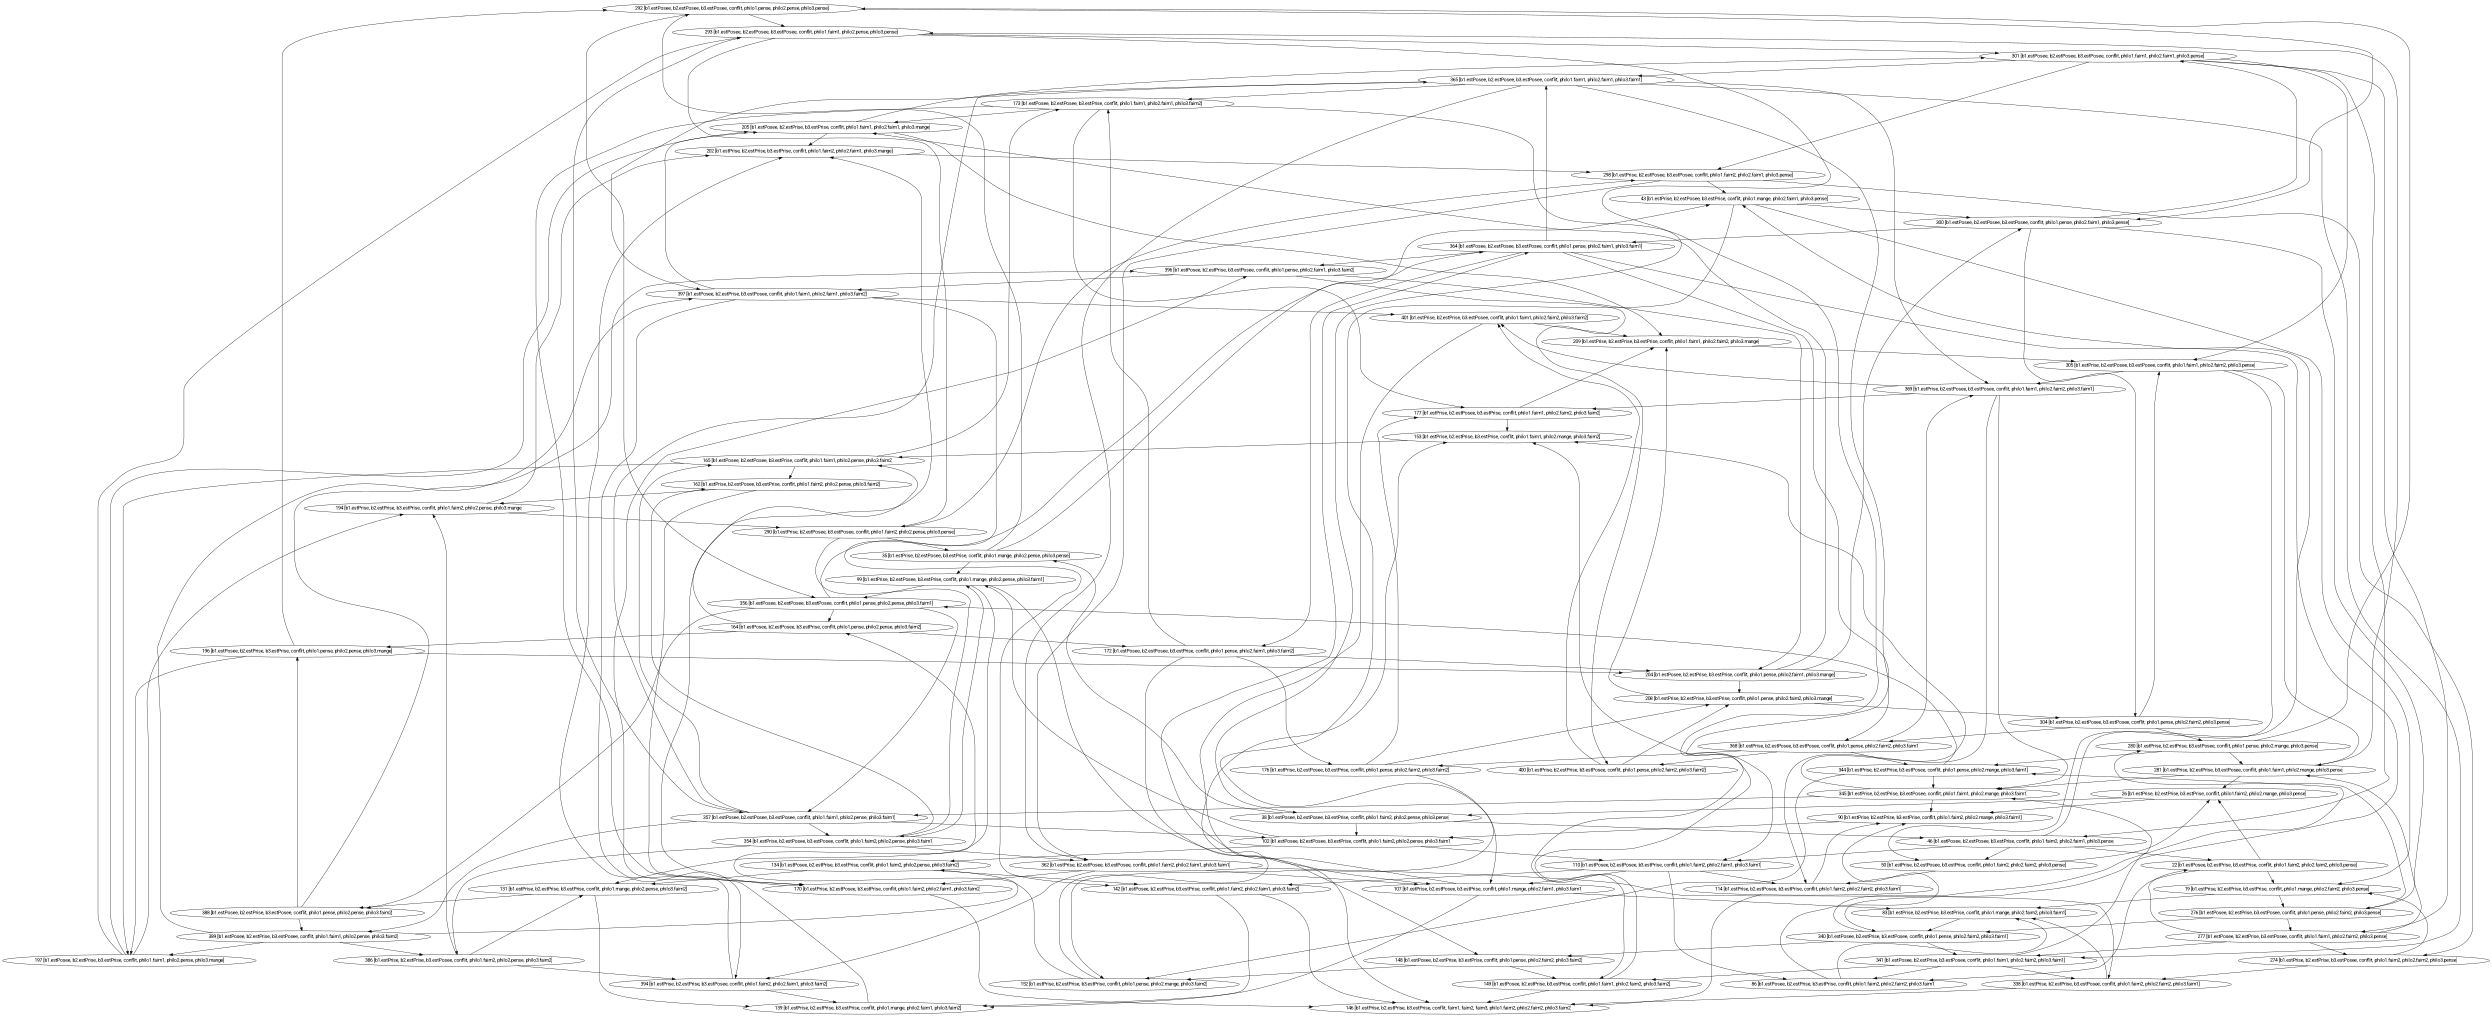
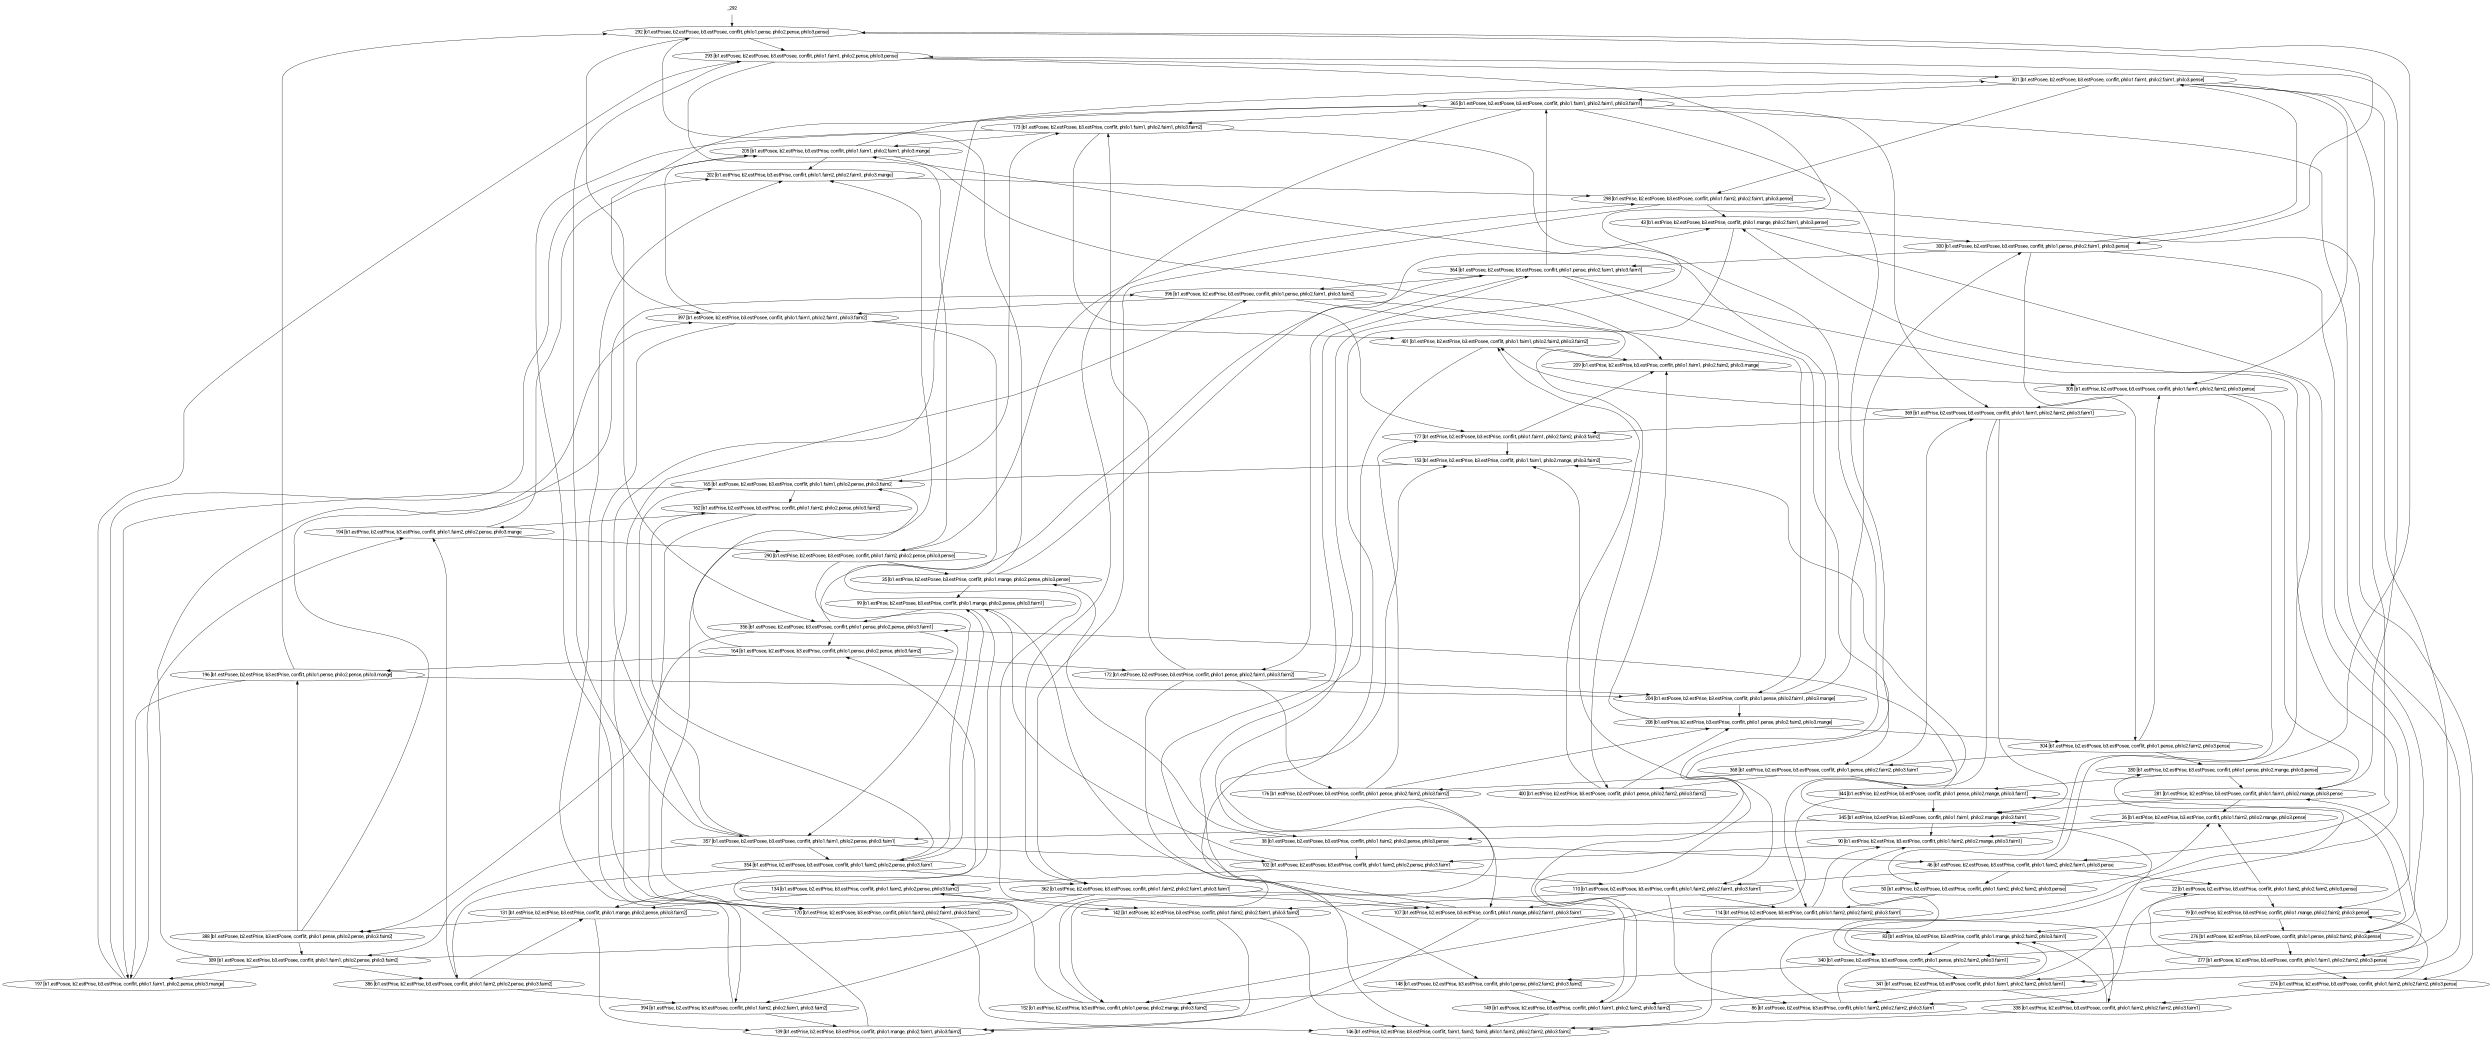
node "_292": added
